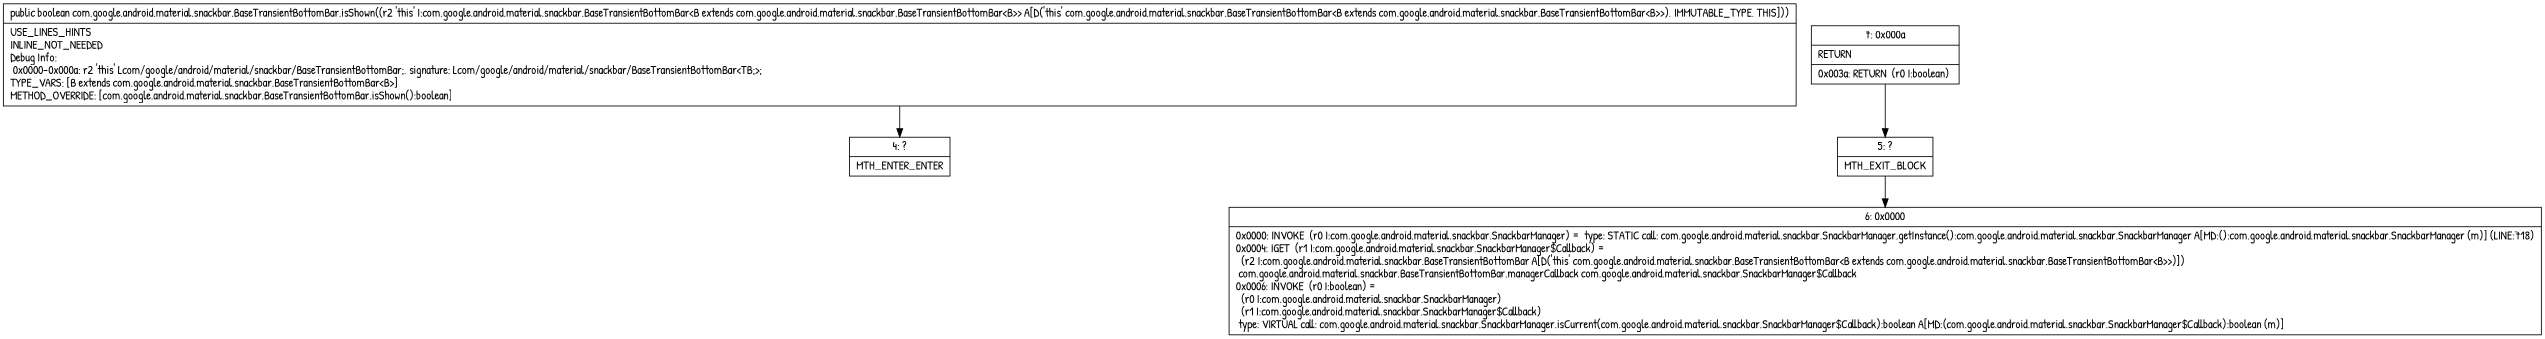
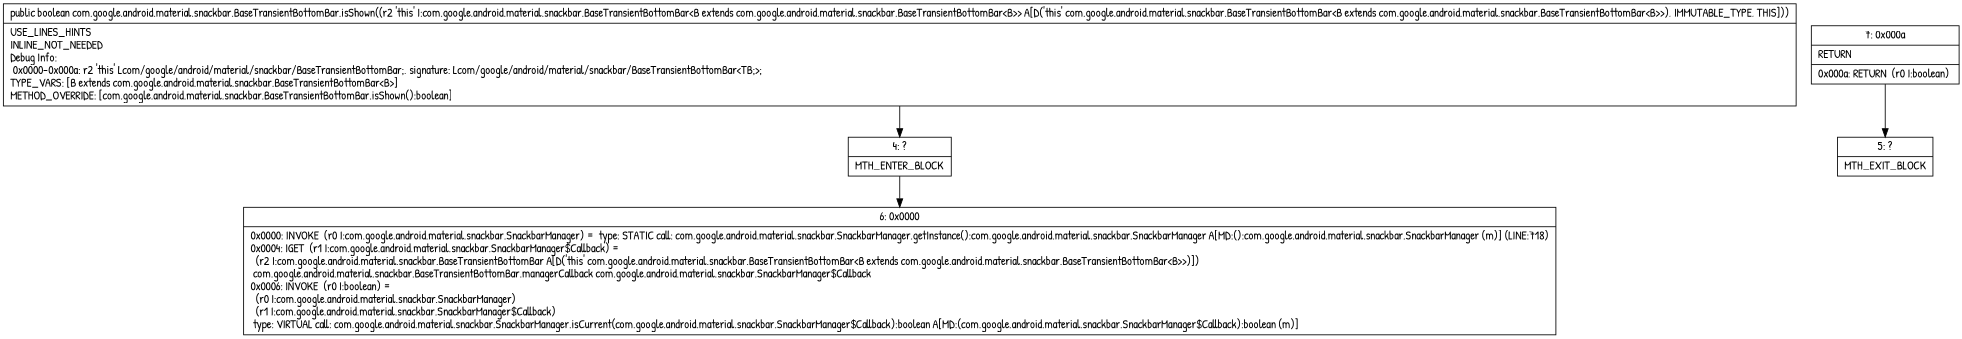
node "7: 0x000a": text "0x003a: RETURN  (r0 I:boolean)" -> "0x000a: RETURN  (r0 I:boolean)"
node "4: ?": text "MTH_ENTER_ENTER" -> "MTH_ENTER_BLOCK"
edge "5: ?" -> "6: 0x0000": now "4: ?" -> "6: 0x0000"
